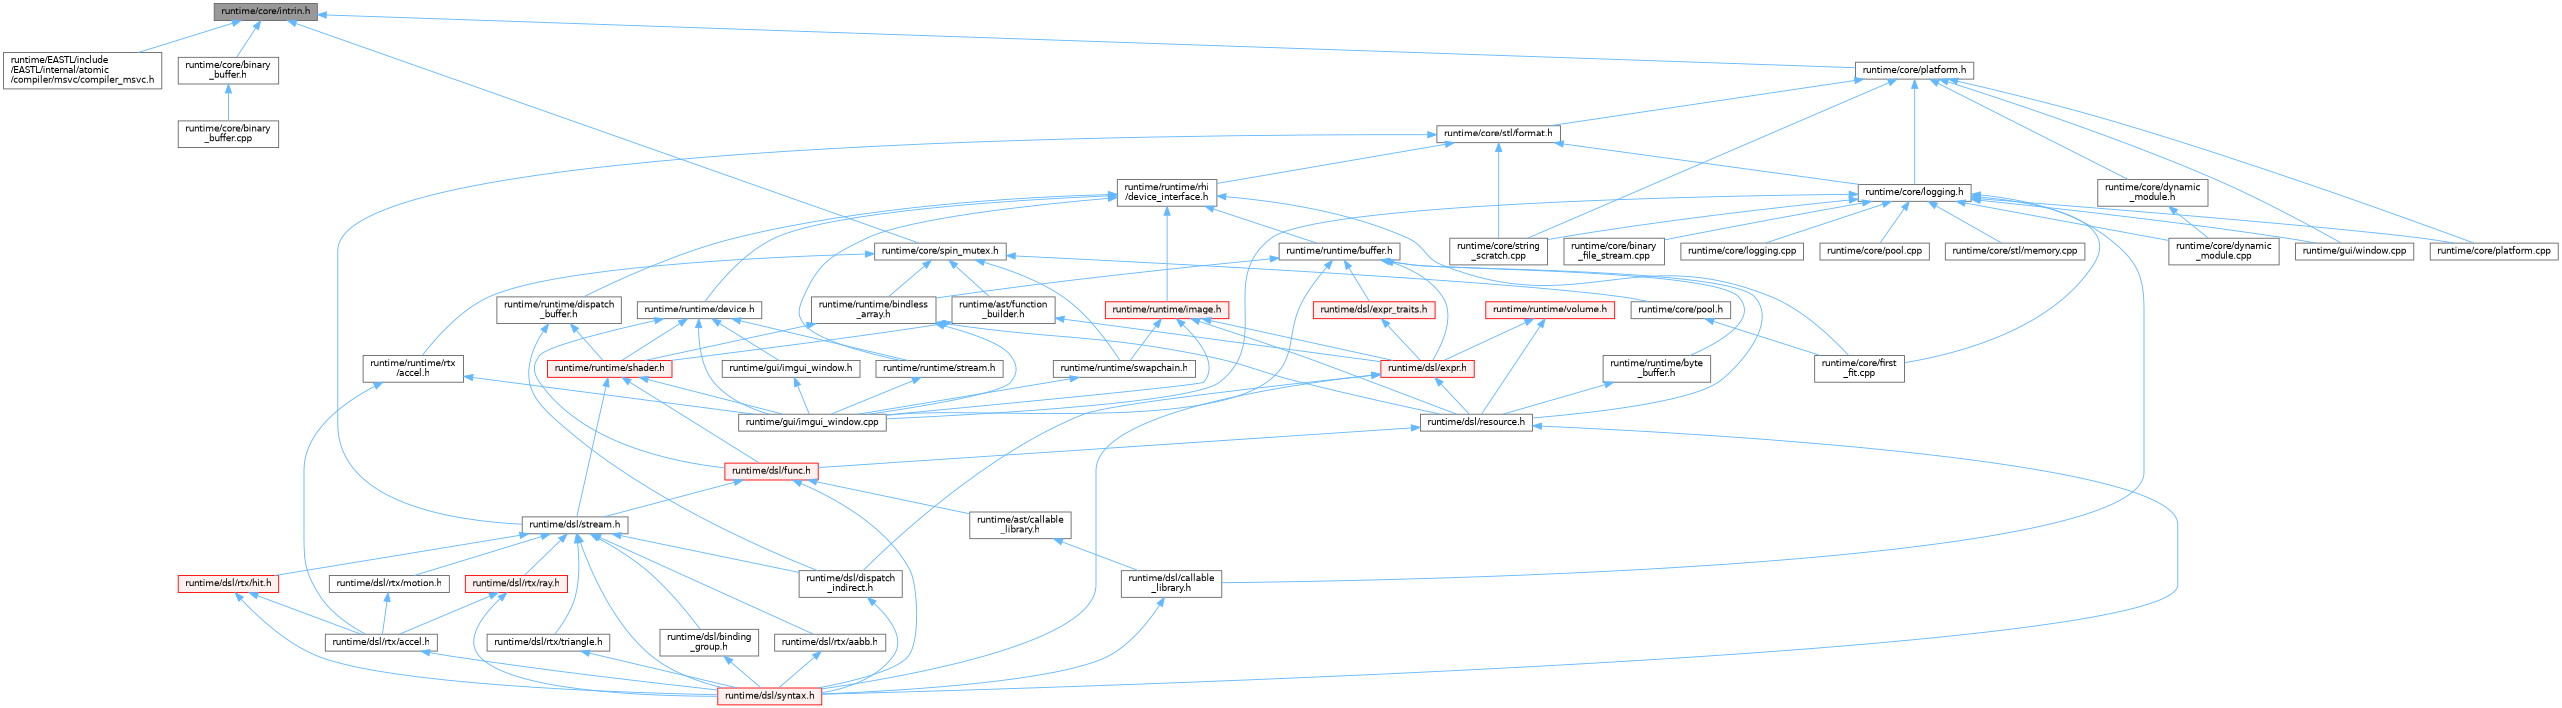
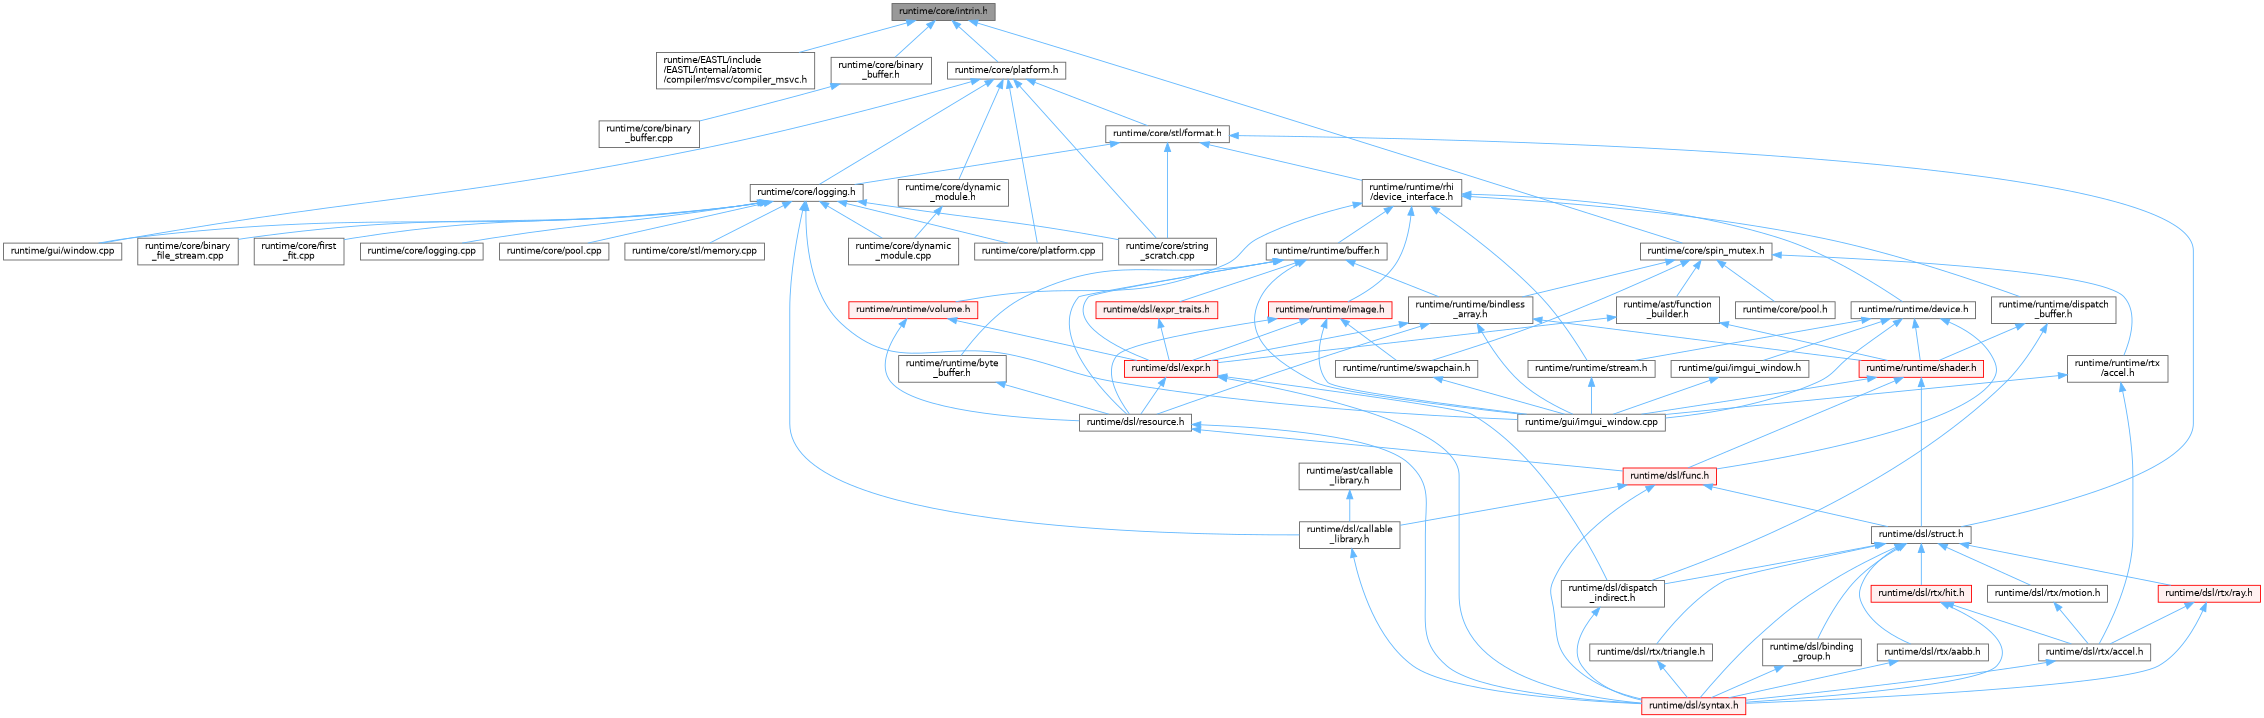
edge "runtime/core/first _fit.cpp" -> "runtime/runtime/rhi /device_interface.h": now "runtime/runtime/volume.h" -> "runtime/runtime/rhi /device_interface.h"
edge "runtime/core/first _fit.cpp" -> "runtime/core/pool.h": removed
edge "runtime/dsl/expr.h" -> "runtime/runtime/bindless _array.h": added
edge "runtime/ast/callable _library.h" -> "runtime/dsl/func.h": now "runtime/dsl/callable _library.h" -> "runtime/dsl/func.h"
node "runtime/dsl/stream.h": label "runtime/dsl/stream.h" -> "runtime/dsl/struct.h"
